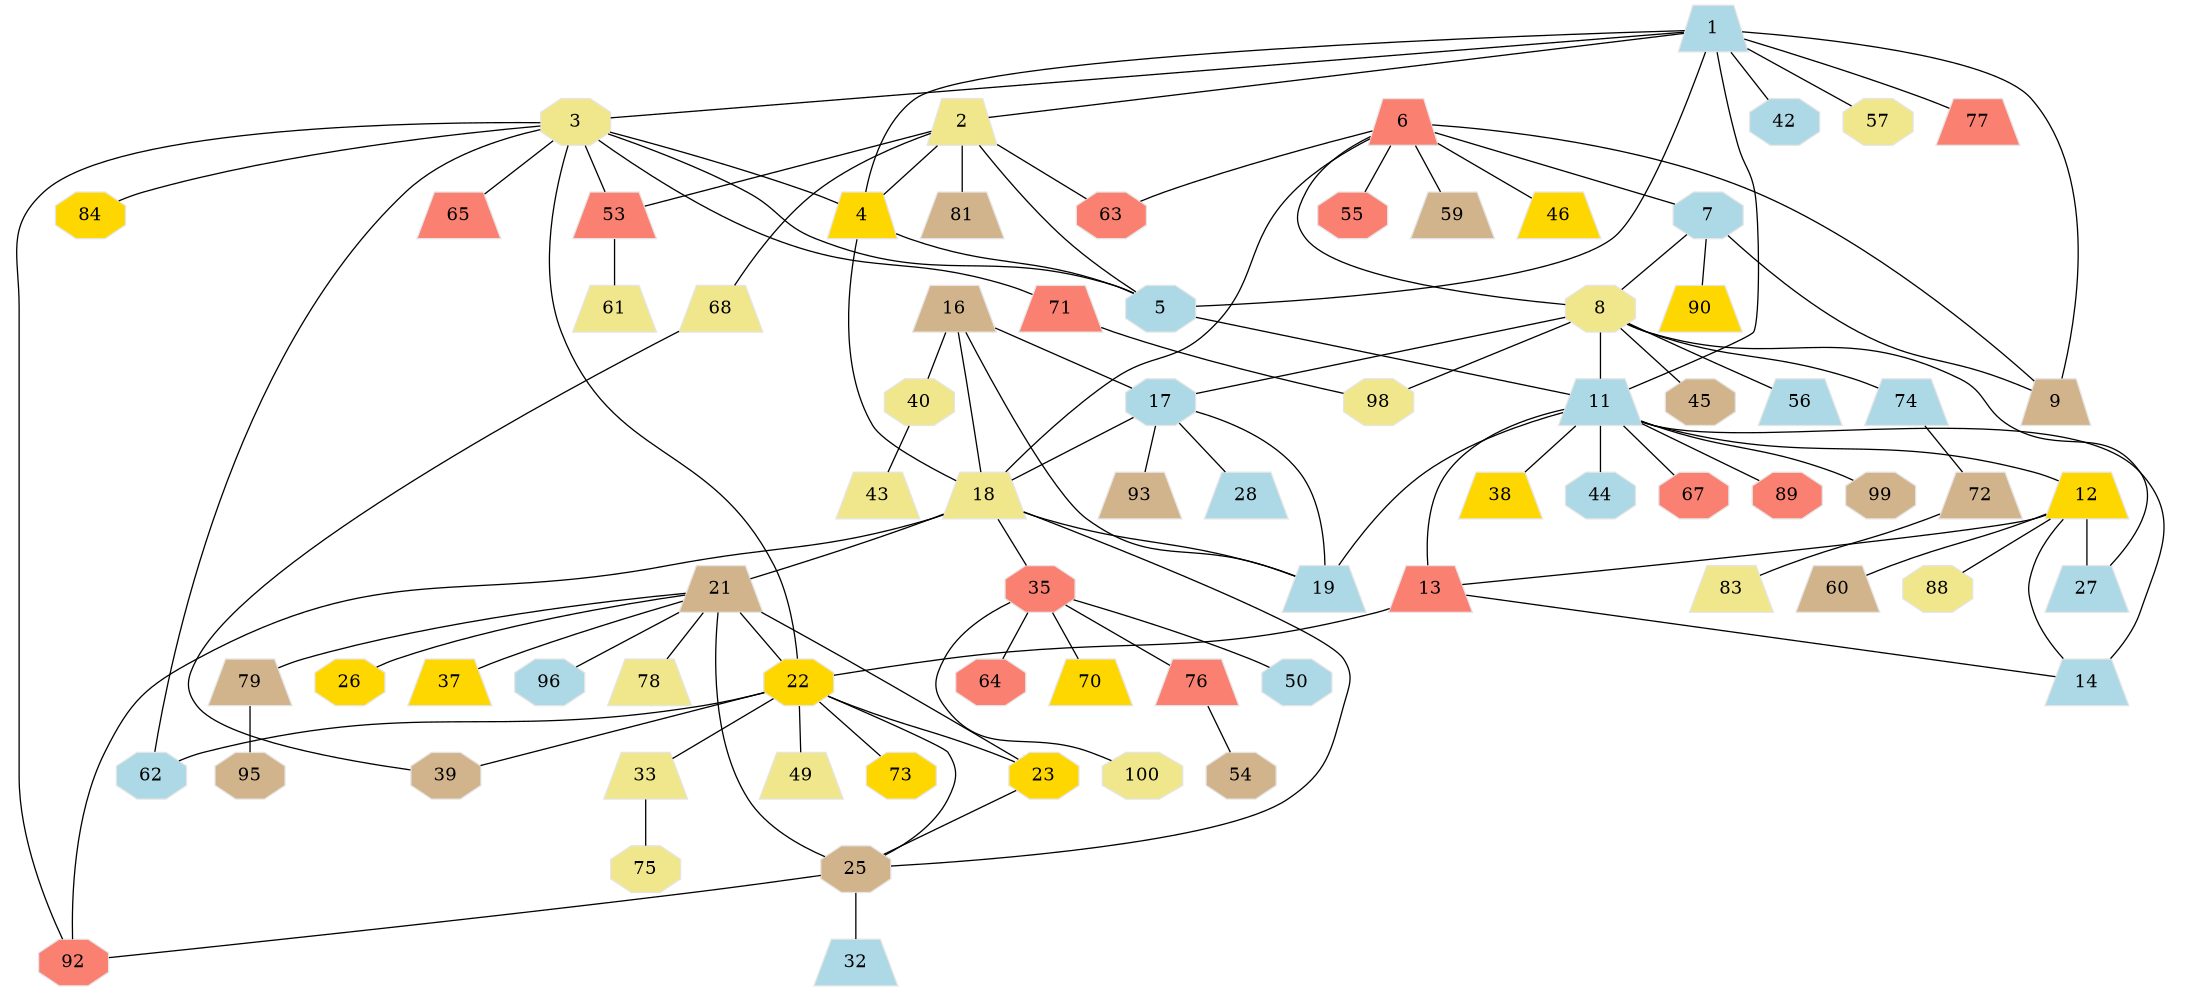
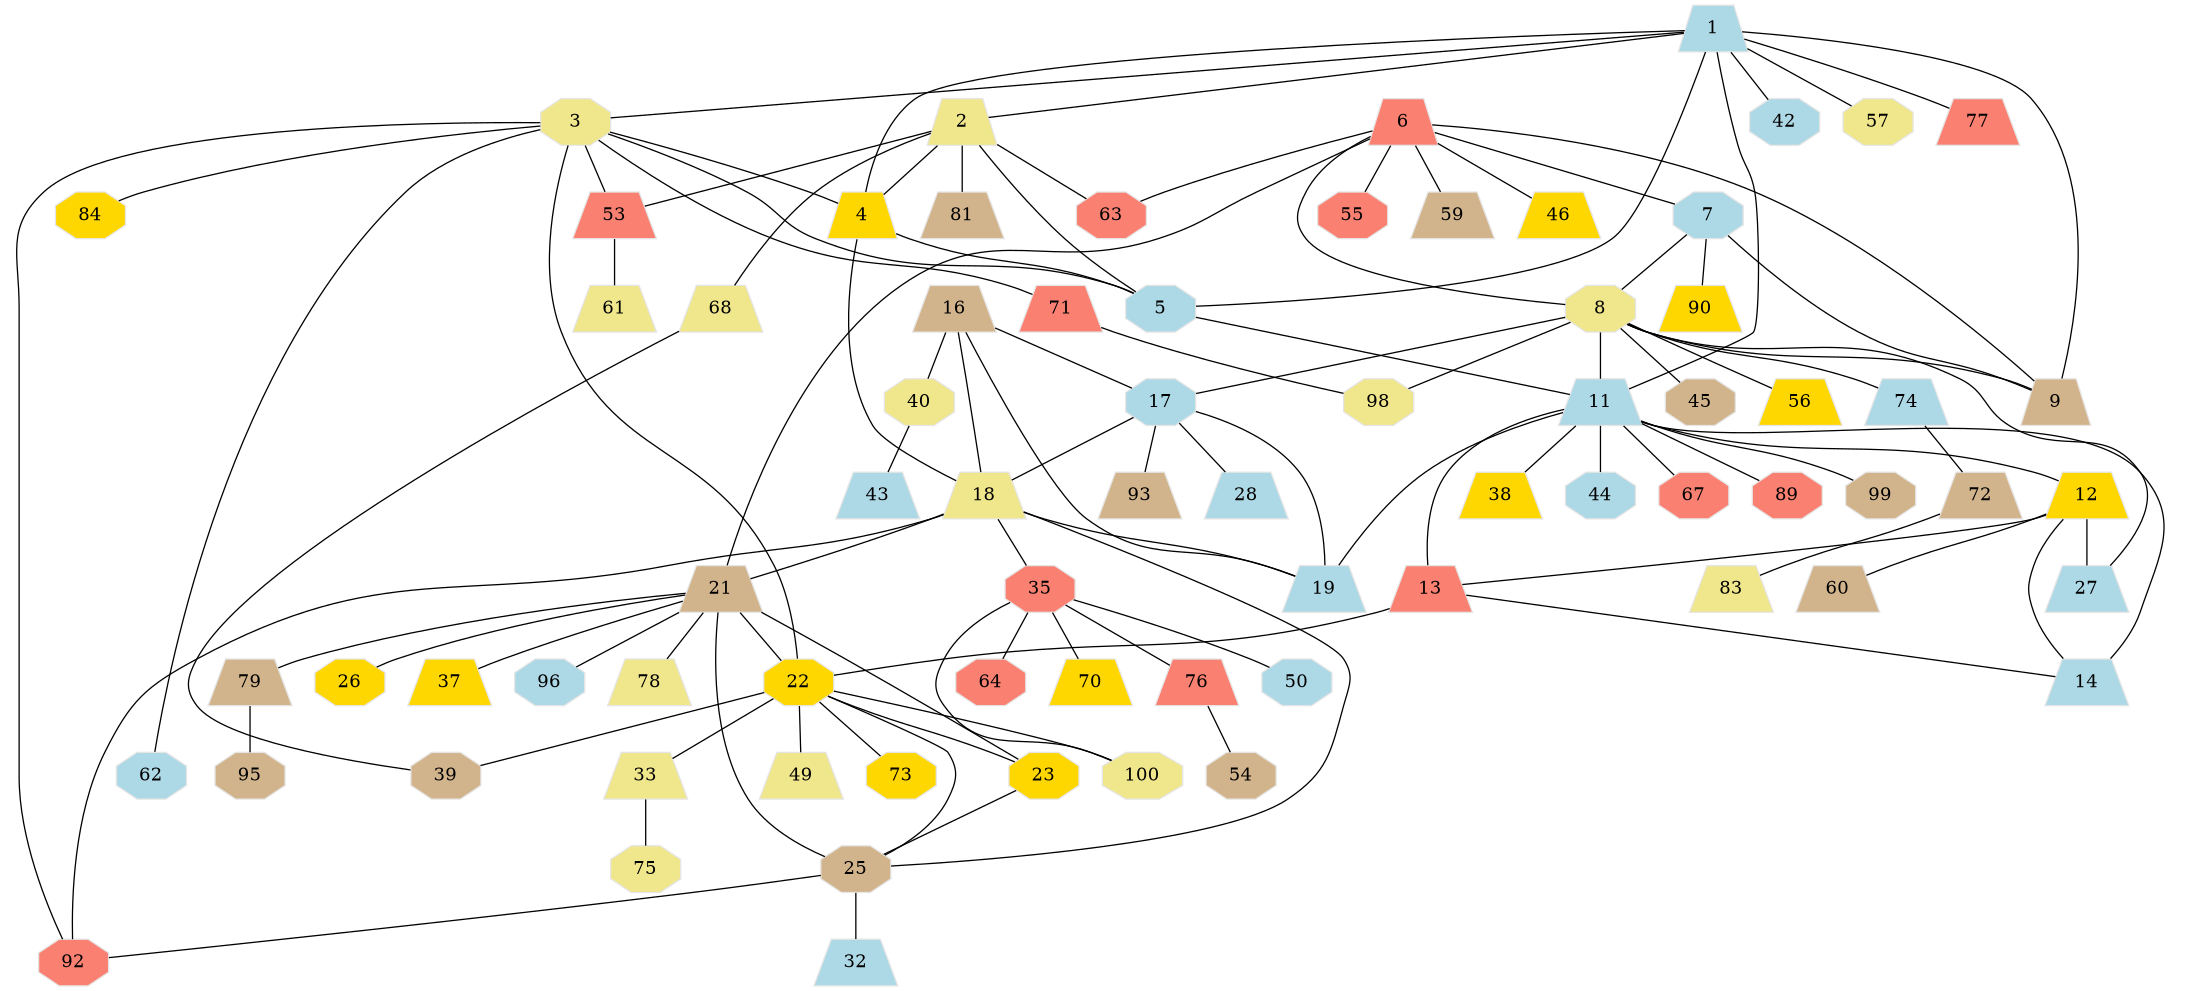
node "65": removed
edge "6" -- "18": now "6" -- "21"
edge "8" -- "9": added
node "56": fillcolor lightblue -> gold
node "43": fillcolor khaki -> lightblue
node "88": removed
edge "22" -- "62": now "22" -- "100"
